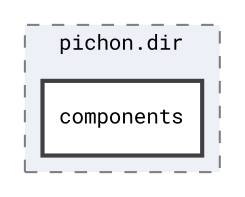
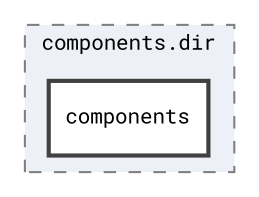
cluster "pichon.dir": label "pichon.dir" -> "components.dir"
